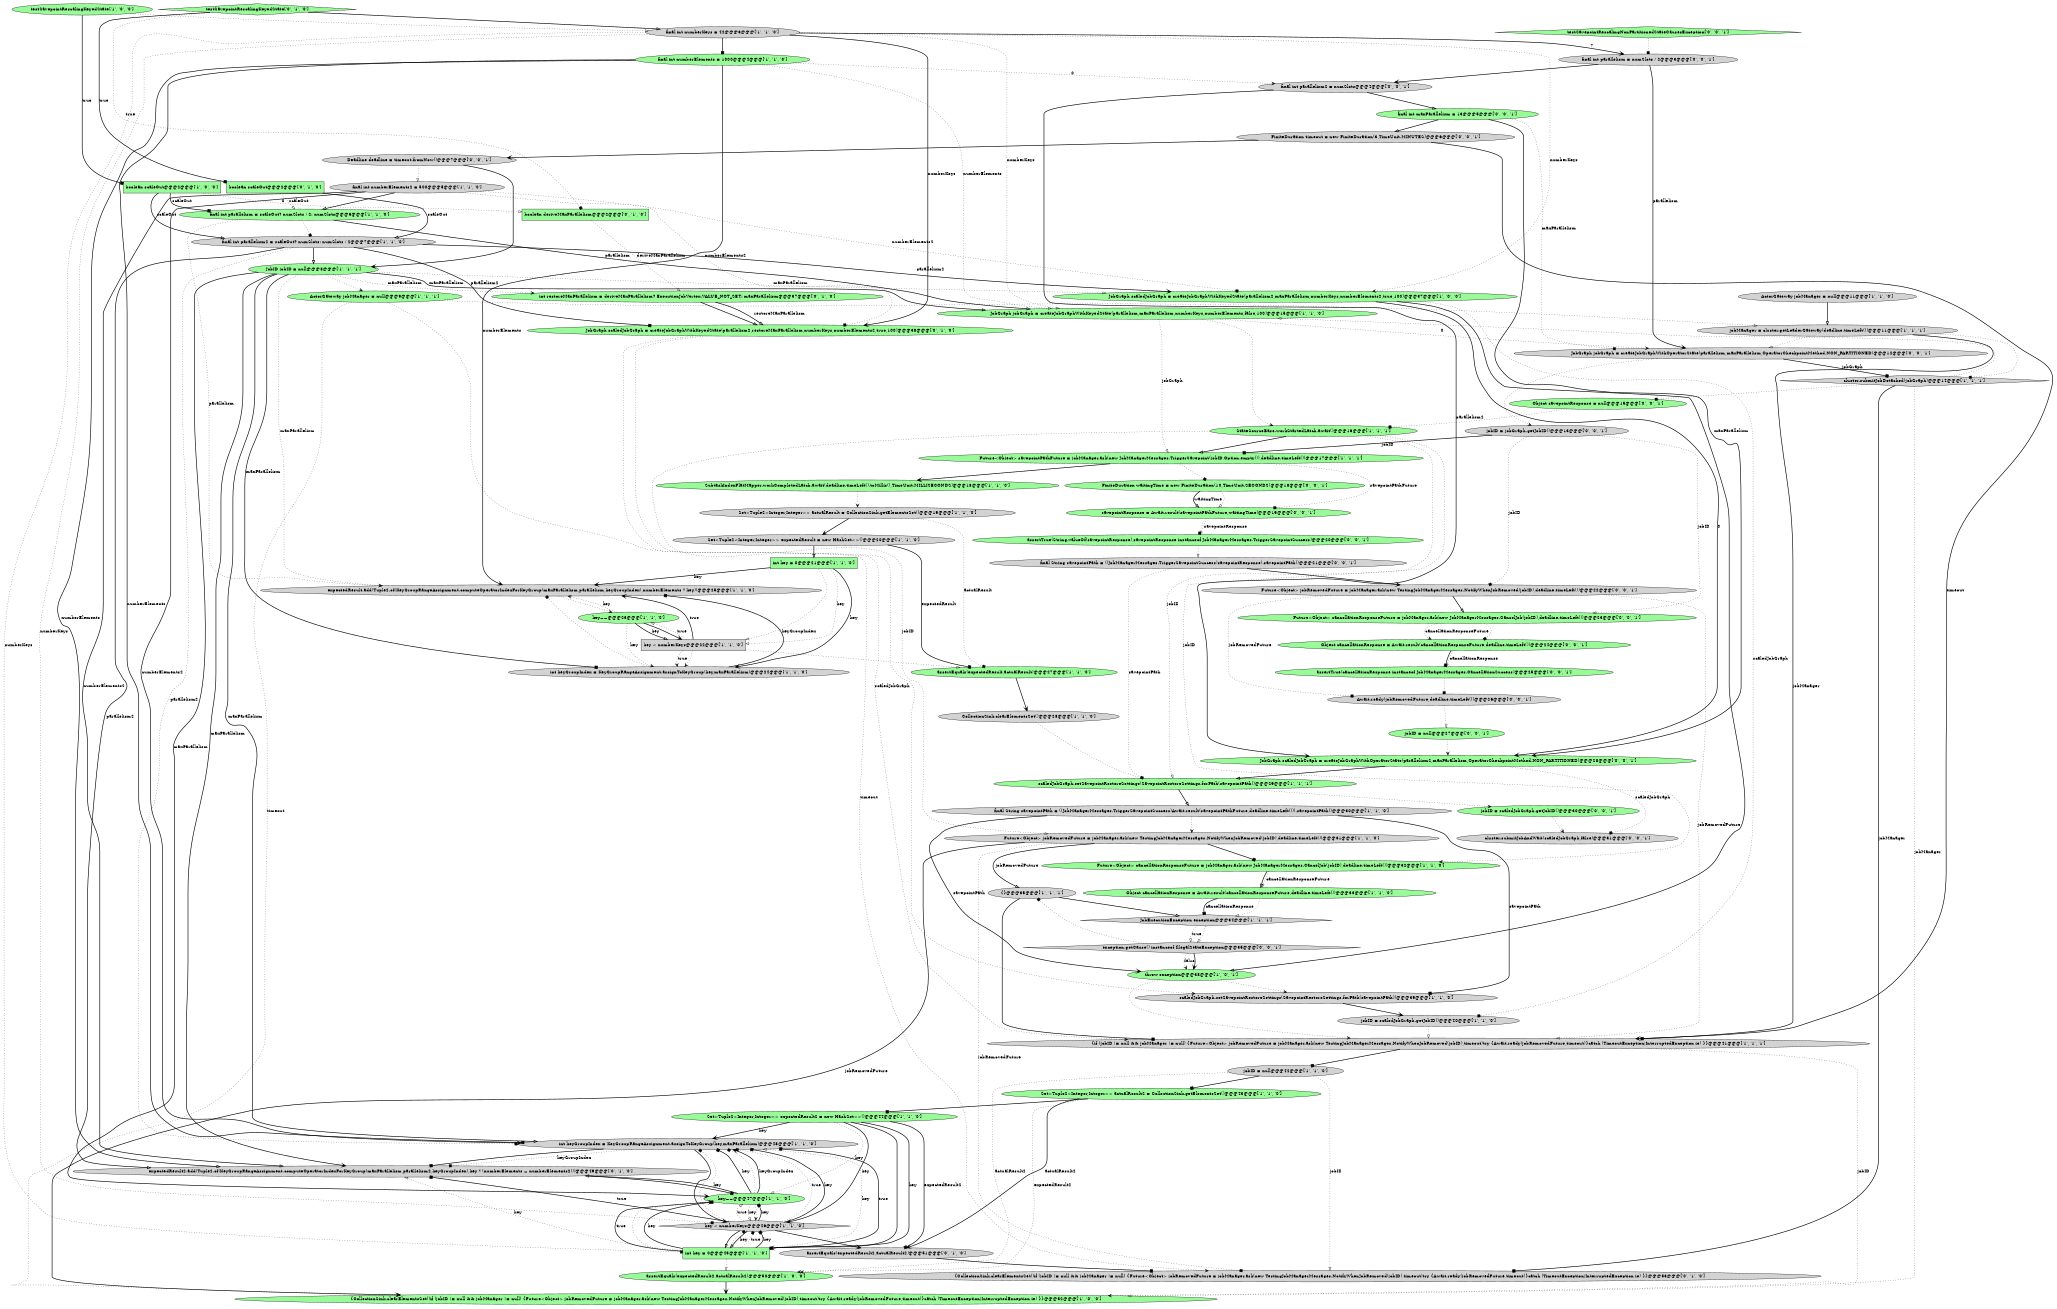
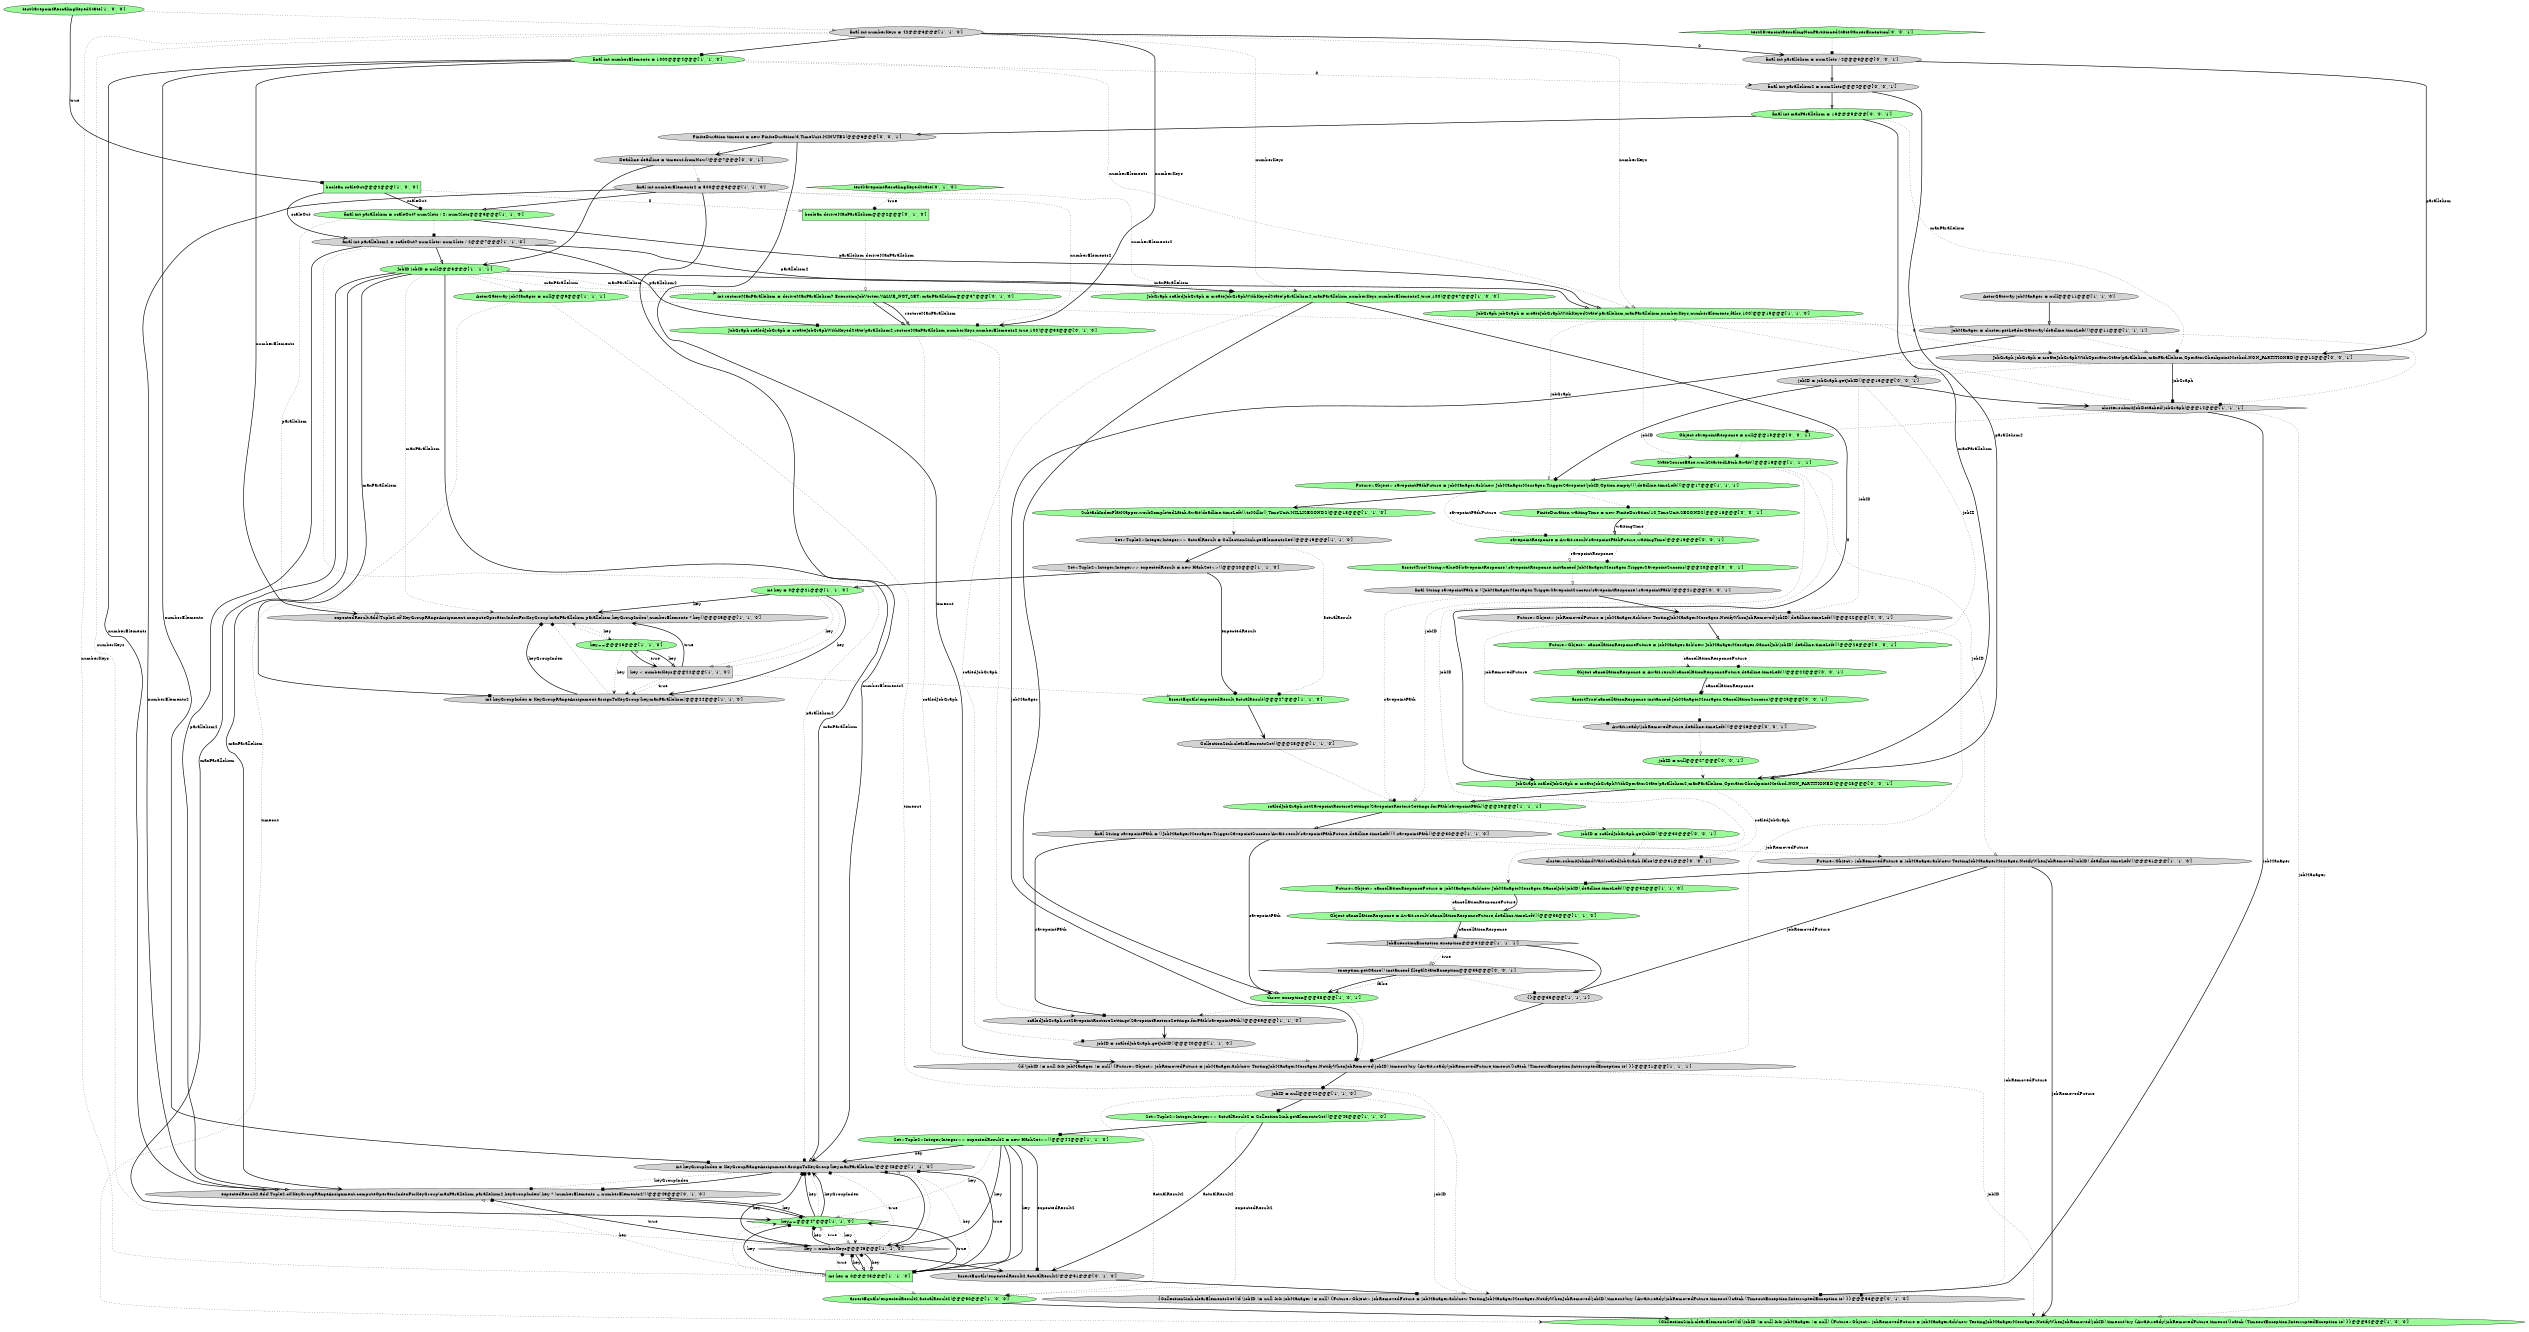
edge "testSavepointRescalingKeyedState['0', '1', '0']" -> "final int numberKeys = 42@@@3@@@['1', '1', '0']": removed
edge "final int numberKeys = 42@@@3@@@['1', '1', '0']" -> "final int parallelism = numSlots / 2@@@3@@@['0', '0', '1']": label "7" -> "0"
edge "final int parallelism = numSlots / 2@@@3@@@['0', '0', '1']" -> "final int parallelism2 = numSlots@@@4@@@['0', '0', '1']": arrowhead vee -> onormal
node "boolean scaleOut@@@2@@@['0', '1', '0']": removed
edge "jobID = jobGraph.getJobID()@@@13@@@['0', '0', '1']" -> "cluster.submitJobDetached(jobGraph)@@@14@@@['1', '1', '1']": added
node "int key = 0@@@21@@@['1', '1', '0']": shape box -> ellipse
edge "final int numberKeys = 42@@@3@@@['1', '1', '0']" -> "int key = 0@@@45@@@['1', '1', '0']": arrowhead box -> onormal
edge "{}@@@35@@@['1', '1', '1']" -> "JobExecutionException exception@@@34@@@['1', '1', '1']": reversed
node "key++@@@47@@@['1', '1', '0']": shape ellipse -> diamond
